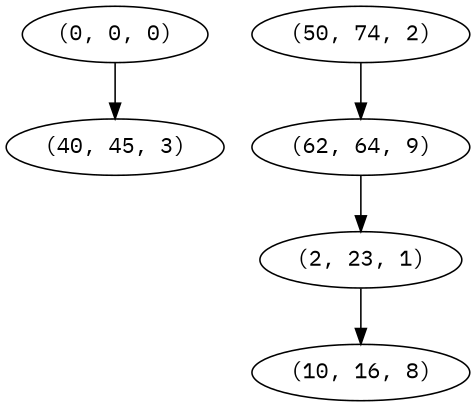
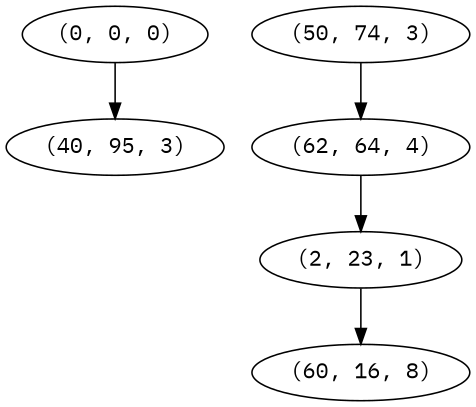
node "(50, 74, 2)": label "(50, 74, 2)" -> "(50, 74, 3)"
node "(40, 45, 3)": label "(40, 45, 3)" -> "(40, 95, 3)"
node "(62, 64, 9)": label "(62, 64, 9)" -> "(62, 64, 4)"
node "(10, 16, 8)": label "(10, 16, 8)" -> "(60, 16, 8)"
